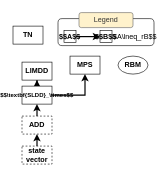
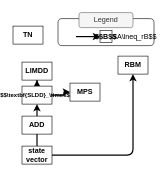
node "Legend": fillcolor #fff2cc -> #f5f5f5
node "$$A$$": removed
node "MPS": moved (85, 65) -> (85, 92)
node "RBM": shape ellipse -> rectangle
node "ADD": style dashed -> solid
edge "state vector" -> "ADD": arrowhead classic -> none
node "state vector": style dashed -> solid
edge "state vector" -> "RBM": added
